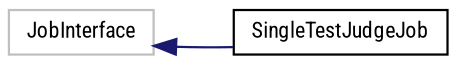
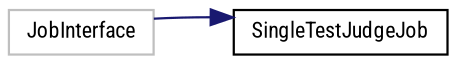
edge "SingleTestJudgeJob" -> "JobInterface": reversed
